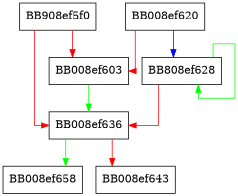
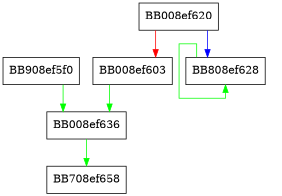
edge "BB908ef5f0" -> "BB008ef603": removed
edge "BB908ef5f0" -> "BB008ef636": color red -> green
edge "BB808ef628" -> "BB008ef636": removed
node "BB008ef658": label "BB008ef658" -> "BB708ef658"
node "BB008ef643": removed
